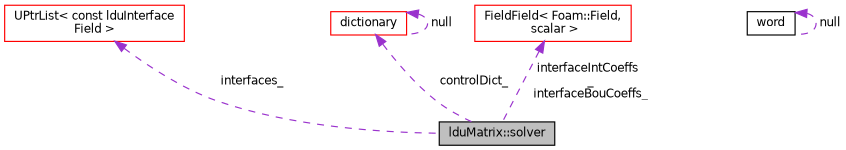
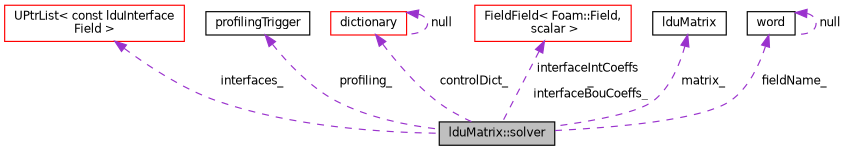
node "profilingTrigger": added
node "lduMatrix": added
edge "lduMatrix::solver" -> "word": added, label "fieldName_"
